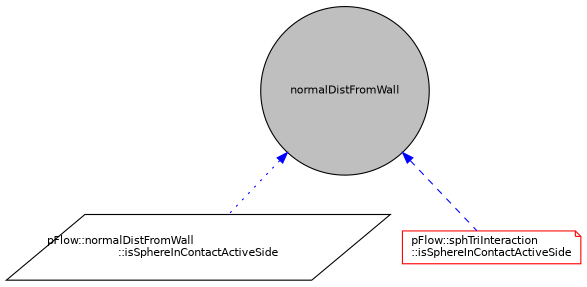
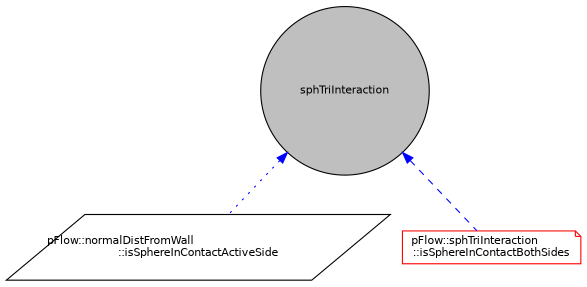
node "normalDistFromWall": label "normalDistFromWall" -> "sphTriInteraction"
node "pFlow::sphTriInteraction ::isSphereInContactActiveSide": label "pFlow::sphTriInteraction ::isSphereInContactActiveSide" -> "pFlow::sphTriInteraction ::isSphereInContactBothSides"
